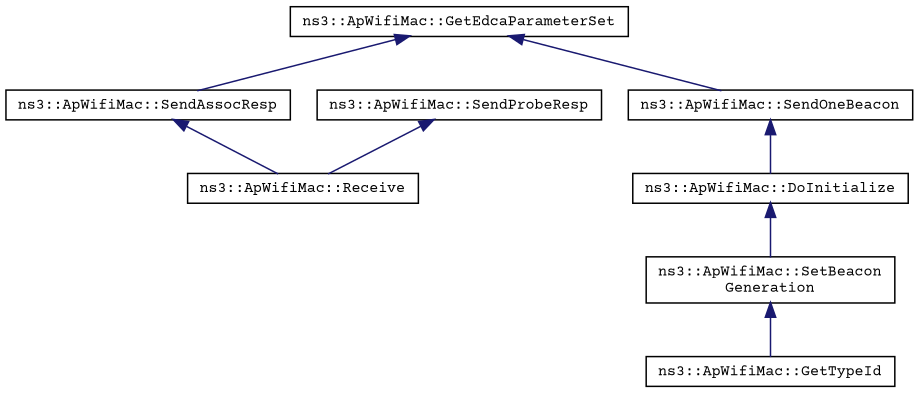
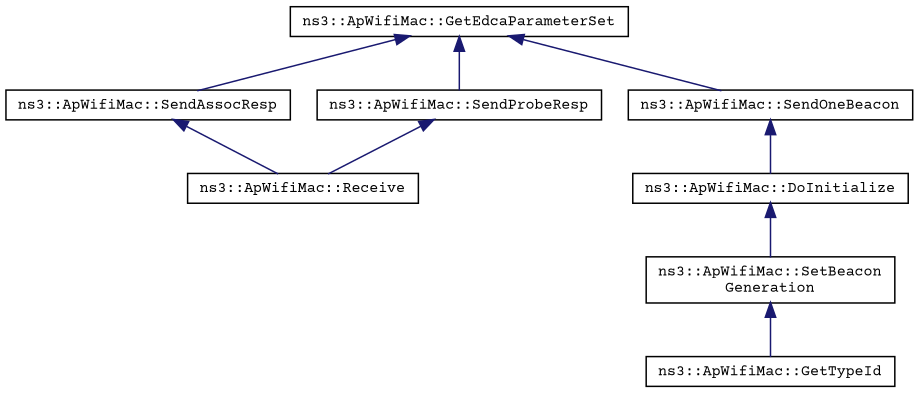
edge "ns3::ApWifiMac::SendProbeResp" -> "ns3::ApWifiMac::GetEdcaParameterSet": added
